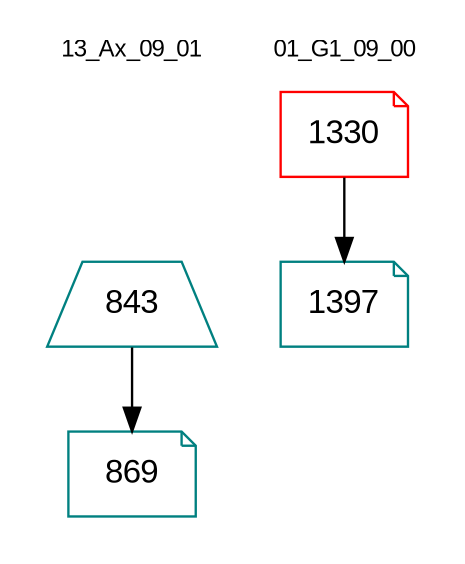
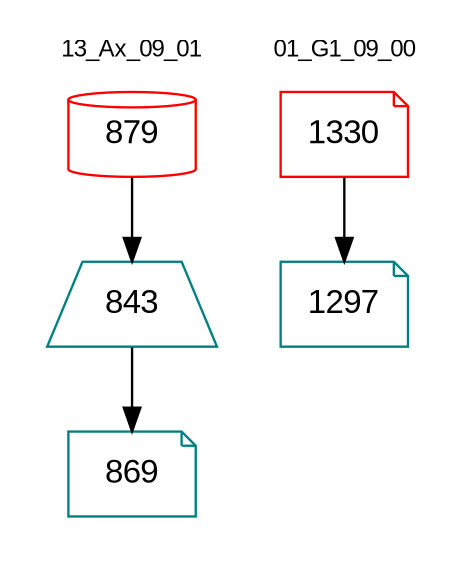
node "879": added
node "1397": label "1397" -> "1297"
